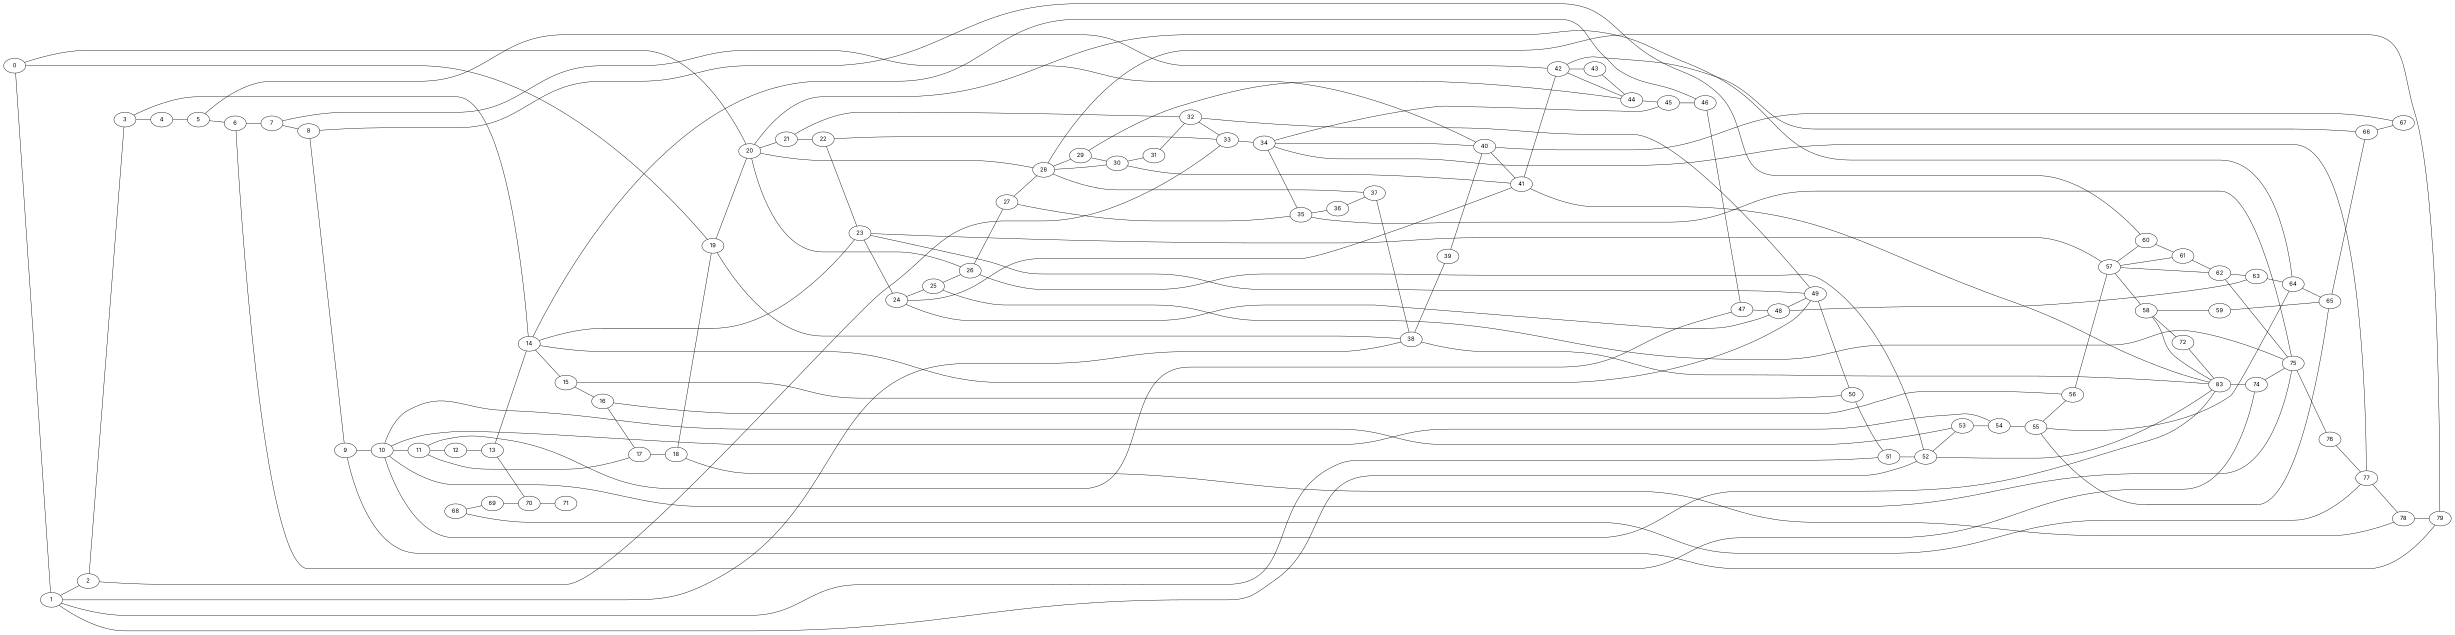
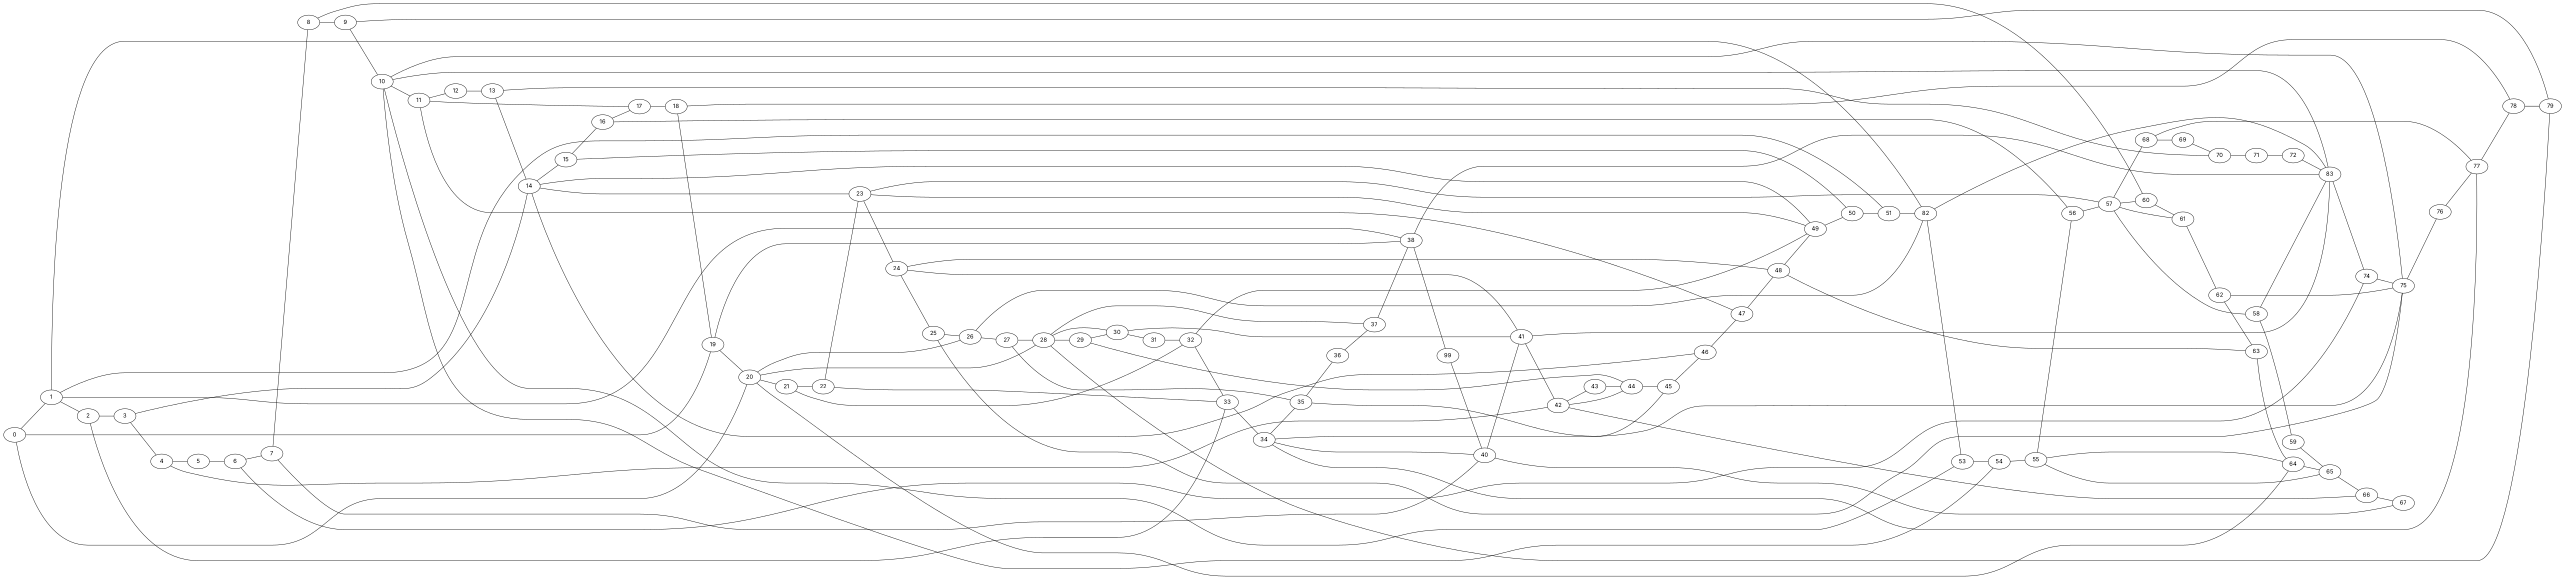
edge "42" -- "5": now "42" -- "4"
node "39": label "39" -> "99"
edge "57" -- "62": now "57" -- "68"
edge "58" -- "72": now "71" -- "72"
node "52": label "52" -> "82"
